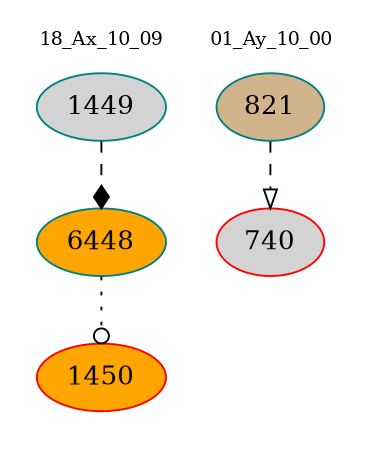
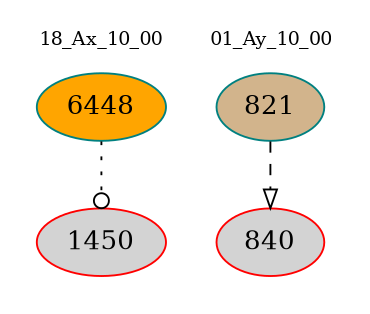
cluster "18_Ax_10_09": label "18_Ax_10_09" -> "18_Ax_10_00"
node "1449": removed
node "740": label "740" -> "840"
node "1450": fillcolor orange -> lightgrey
